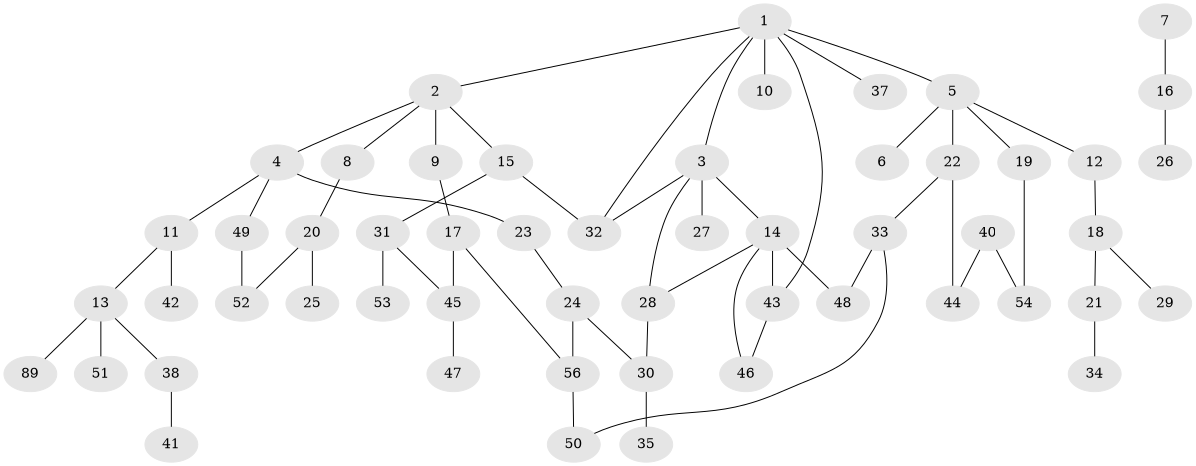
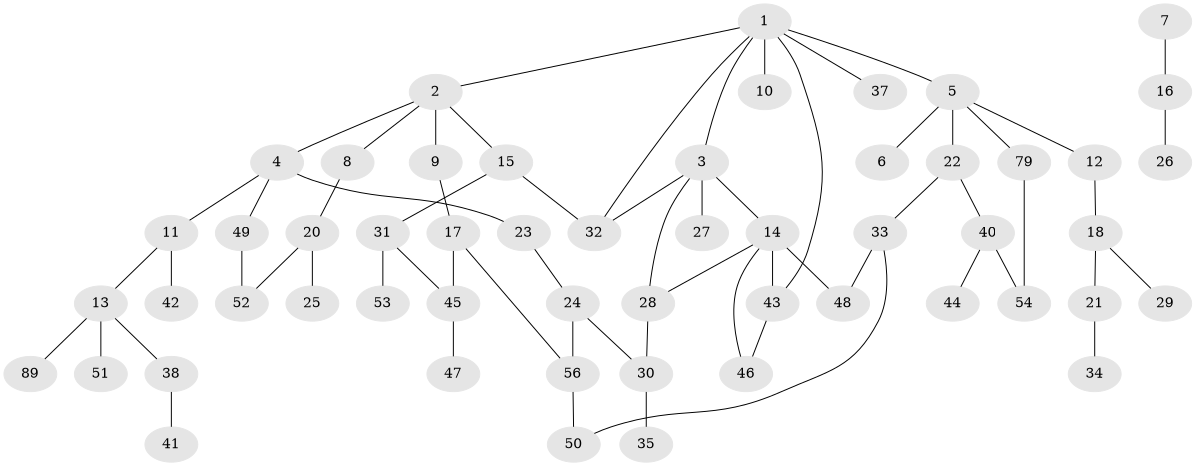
node "19": label "19" -> "79"
edge "22" -- "44": now "22" -- "40"
